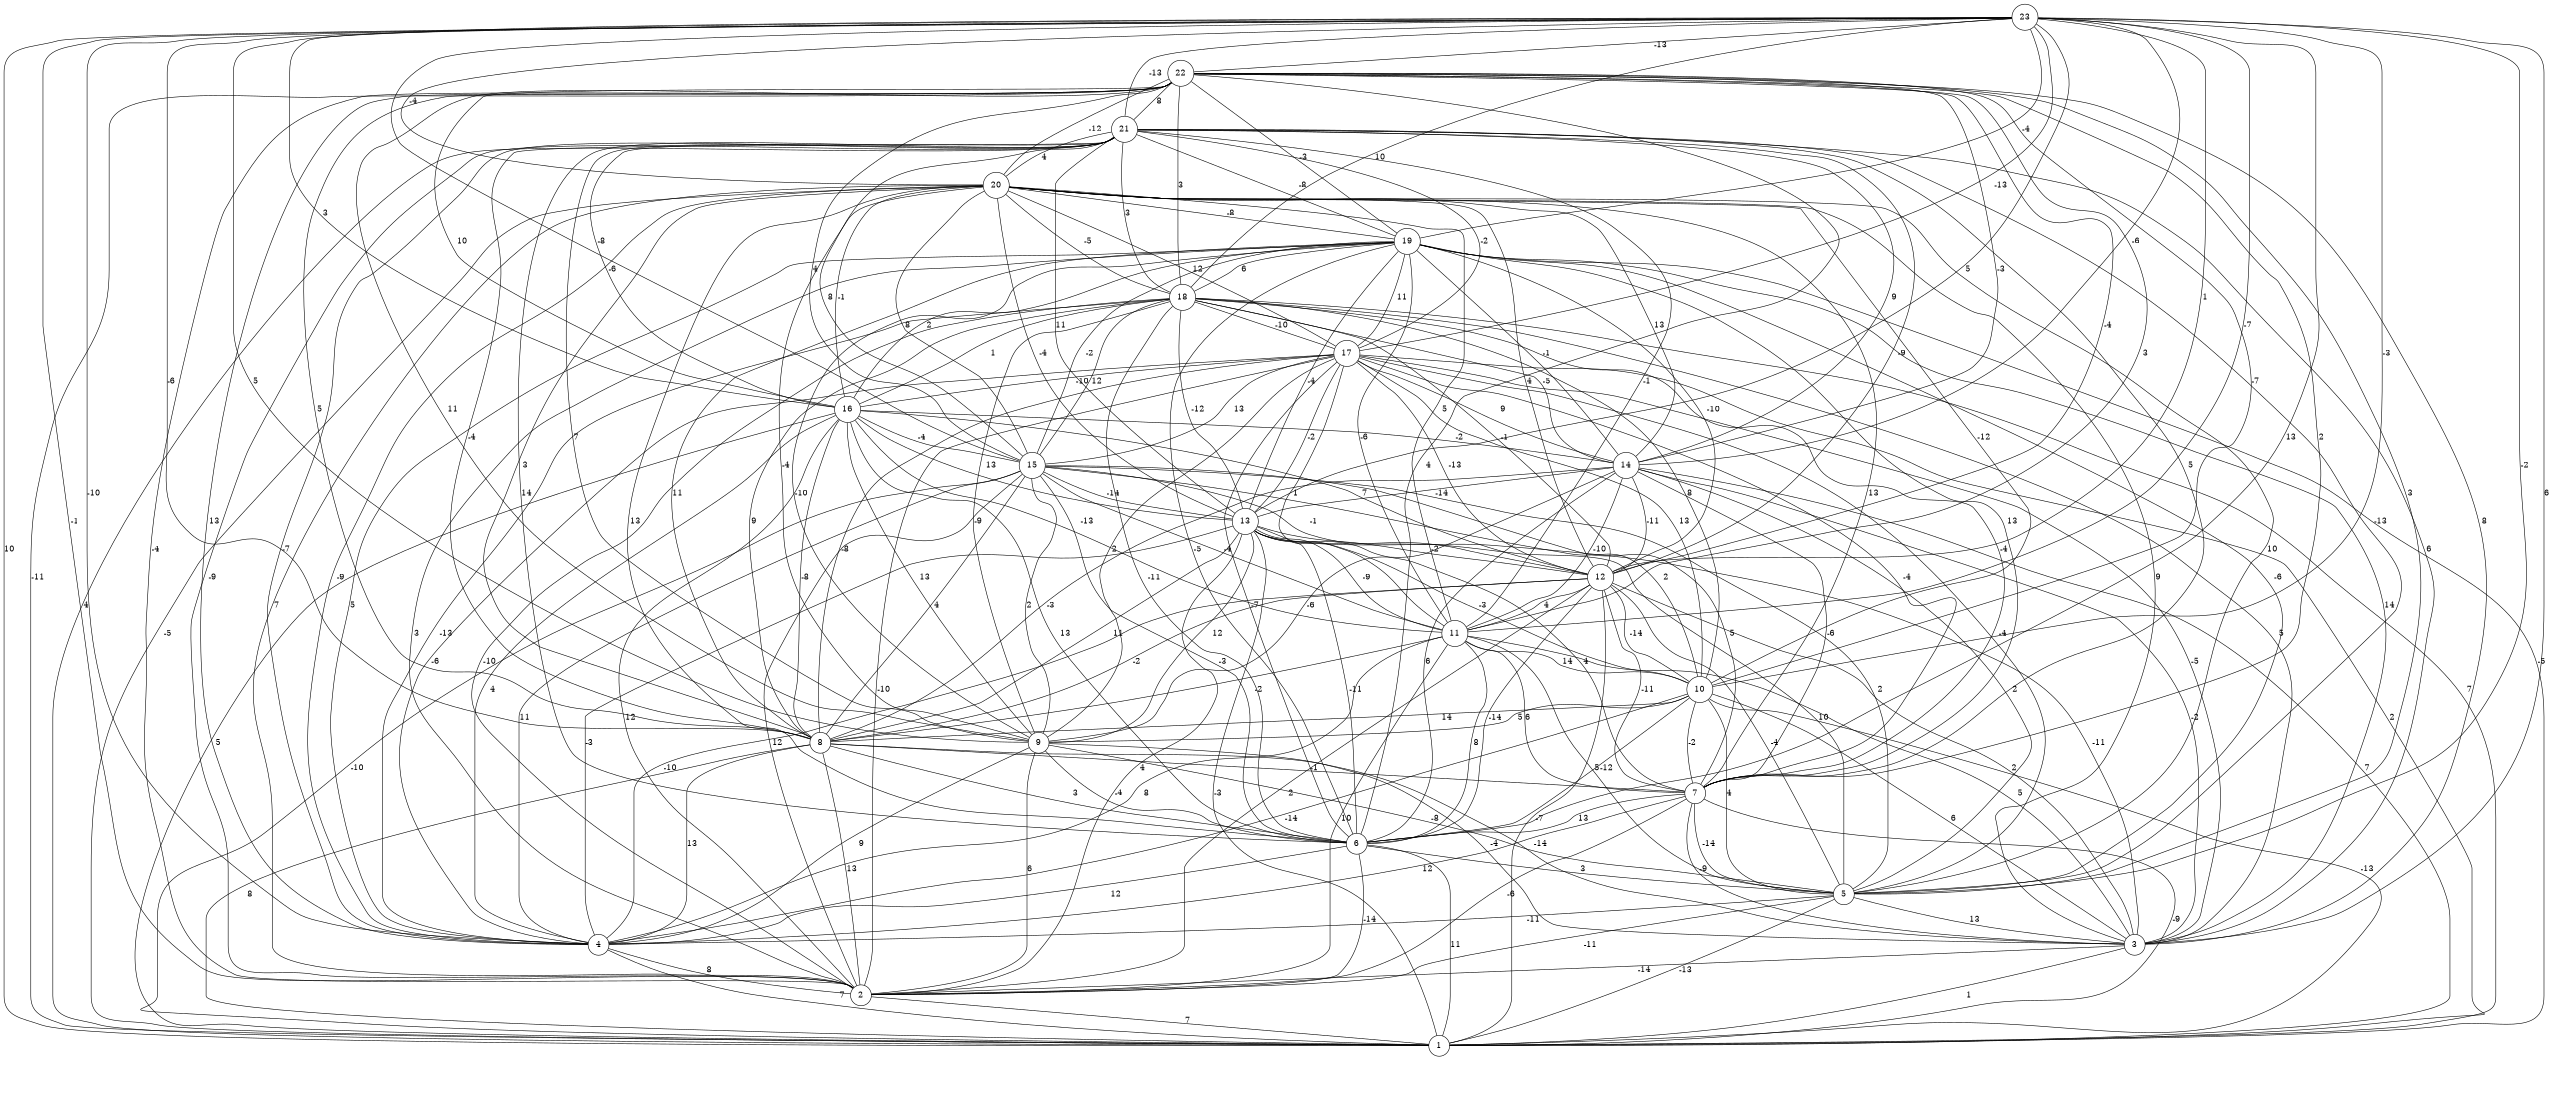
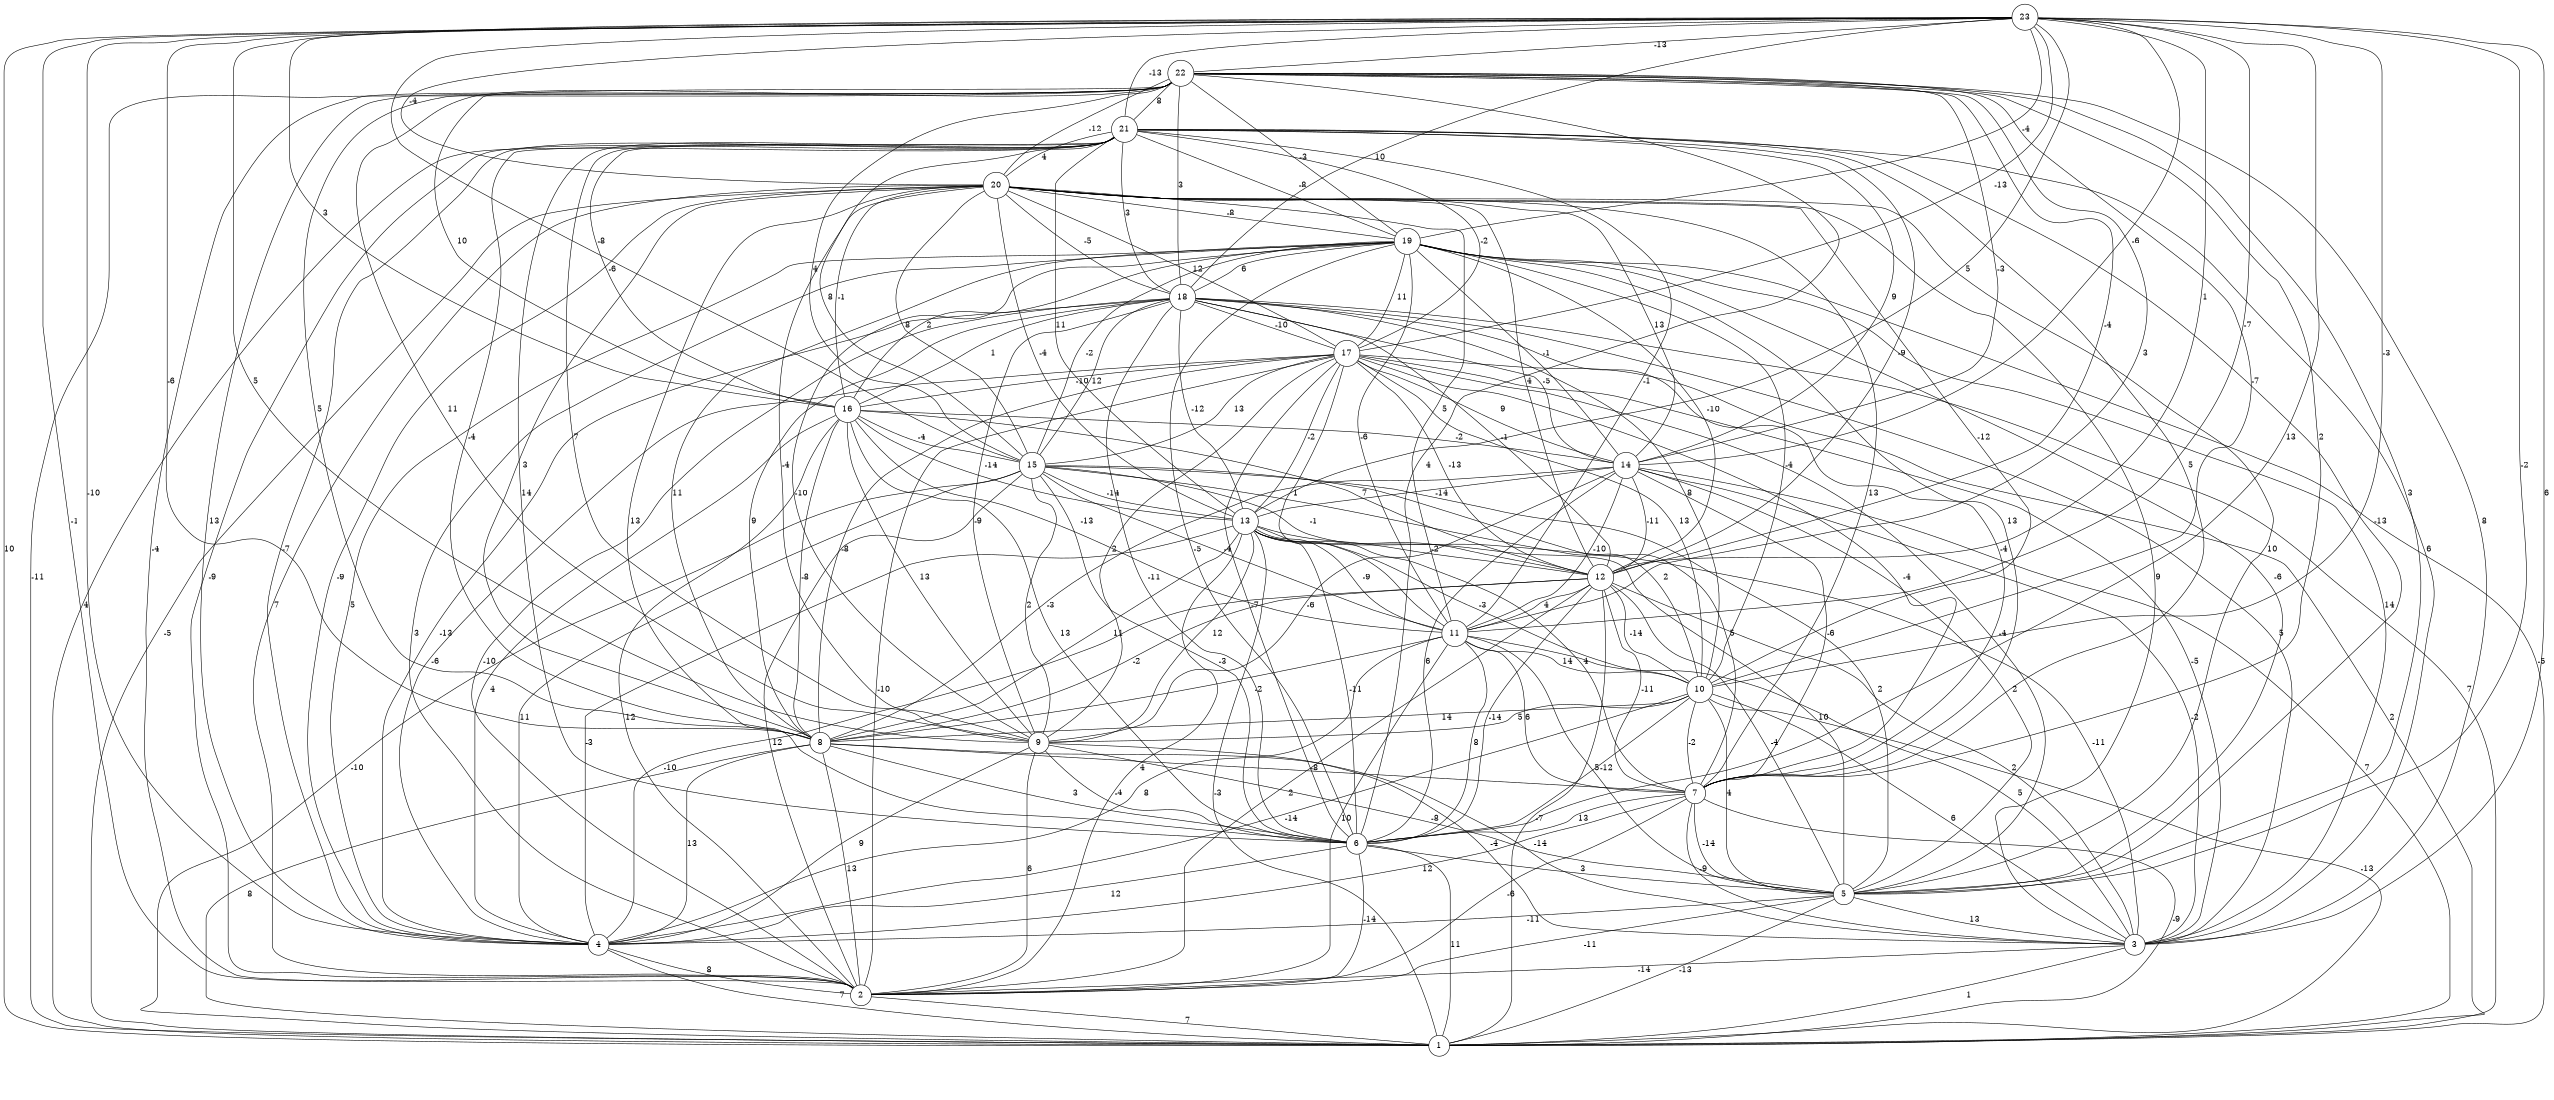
edge "19" -- "13": now "19" -- "10"
edge "16" -- "13": label "13" -> "-14"
edge "15" -- "8": removed, label "4"
edge "8" -- "7": label "-1" -> "-8"
edge "16" -- "1": removed, label "5"
